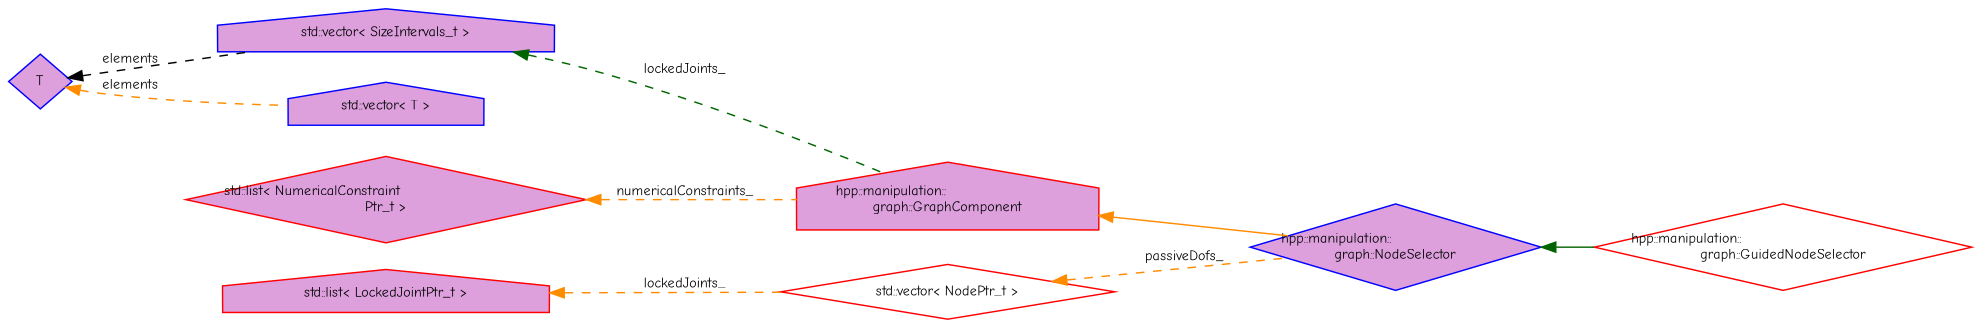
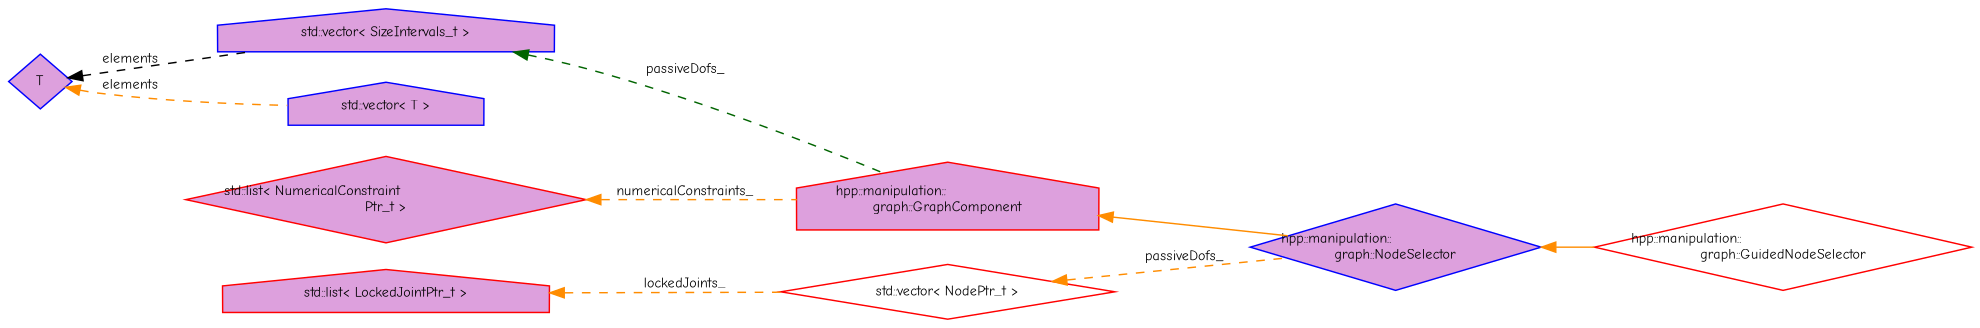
edge "hpp::manipulation:: graph::GraphComponent" -> "std::vector< SizeIntervals_t >": label " lockedJoints_" -> " passiveDofs_"
edge "hpp::manipulation:: graph::GuidedNodeSelector" -> "hpp::manipulation:: graph::NodeSelector": color darkgreen -> darkorange
